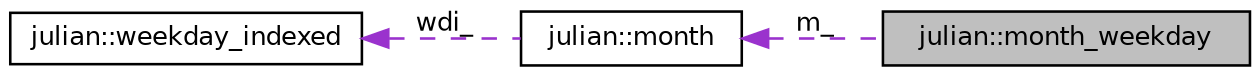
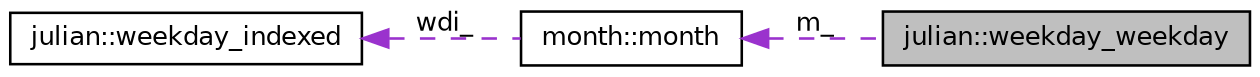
node "julian::month": label "julian::month" -> "month::month"
node "julian::month_weekday": label "julian::month_weekday" -> "julian::weekday_weekday"
